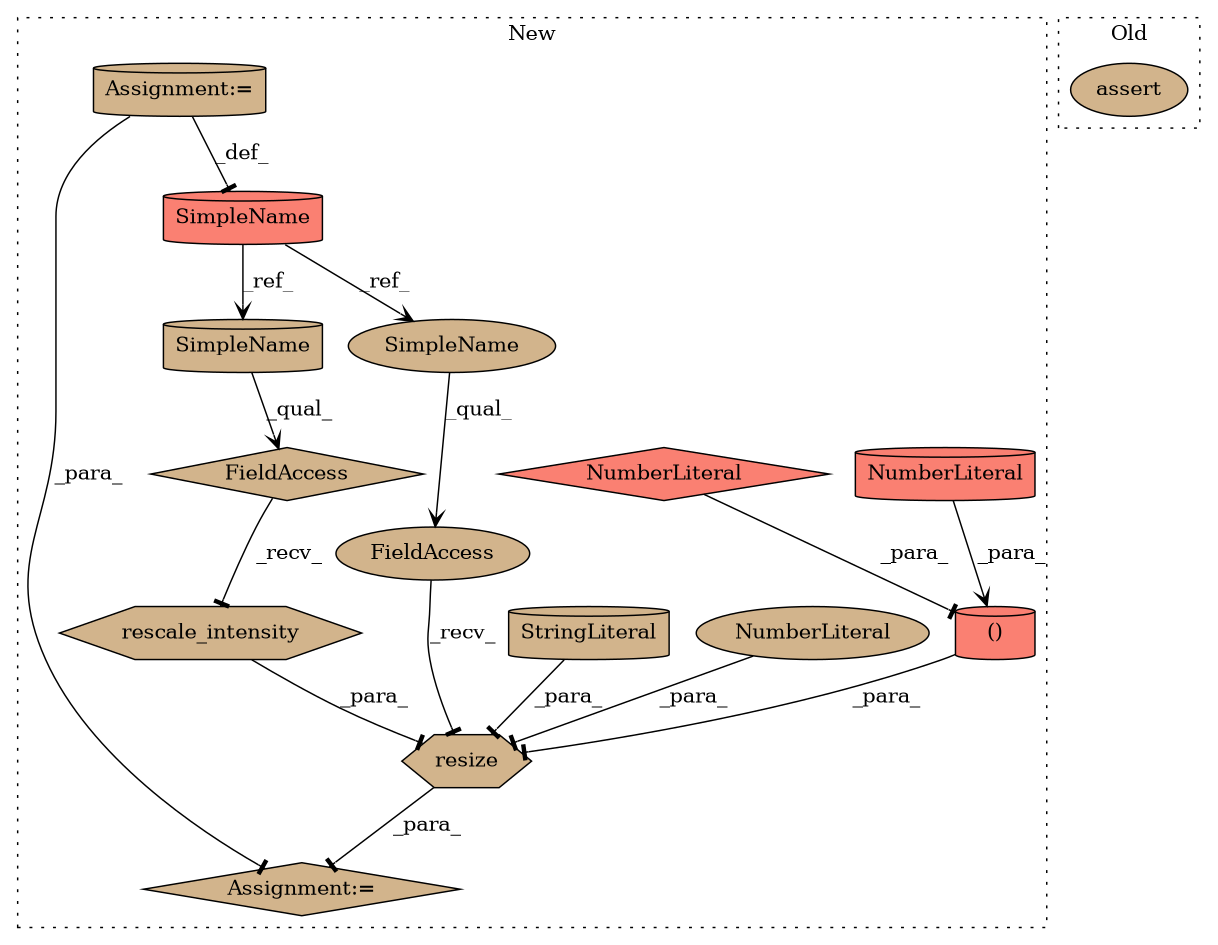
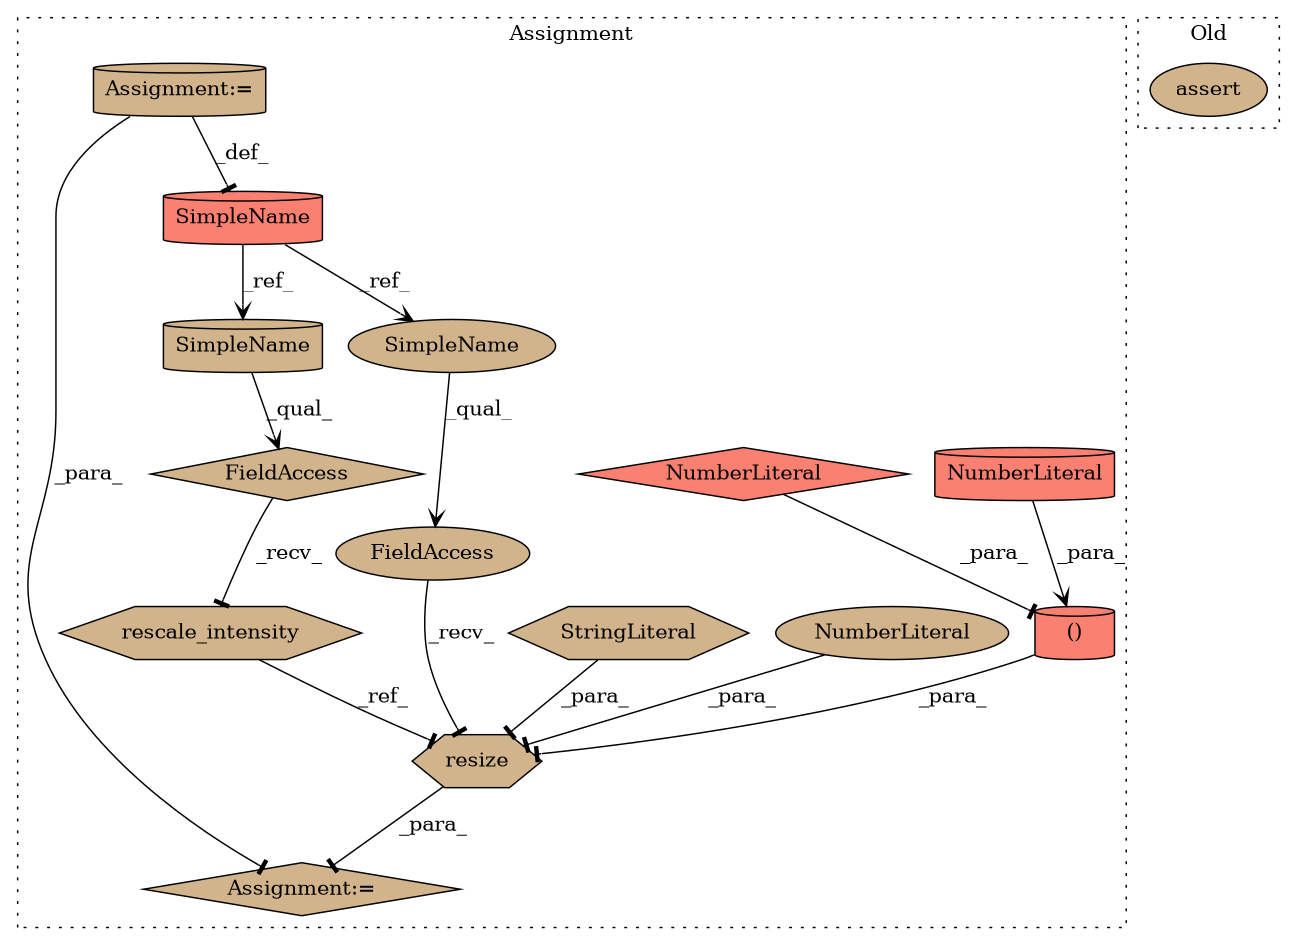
cluster "New": label "New" -> "Assignment"
node "StringLiteral": shape cylinder -> hexagon
edge "rescale_intensity" -> "resize": label "_para_" -> "_ref_"
